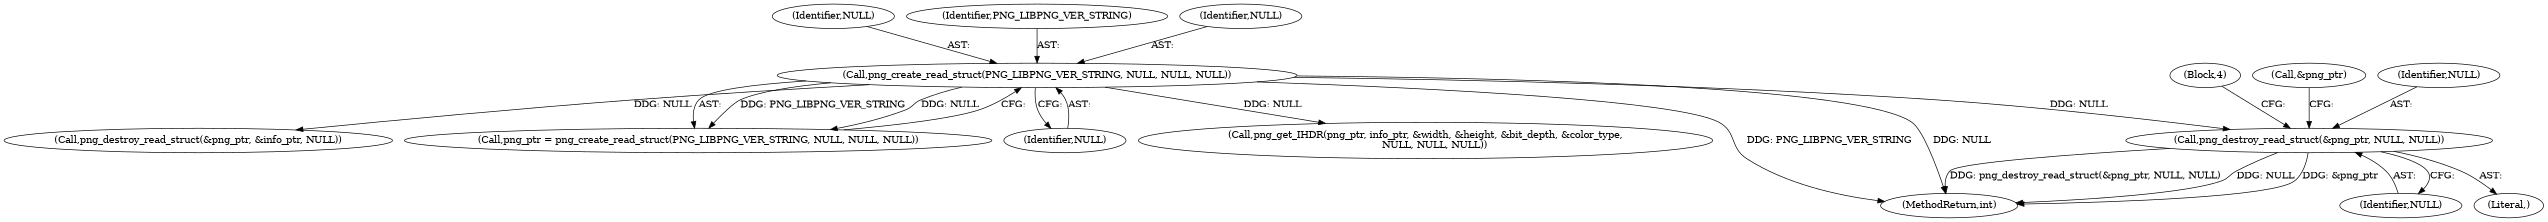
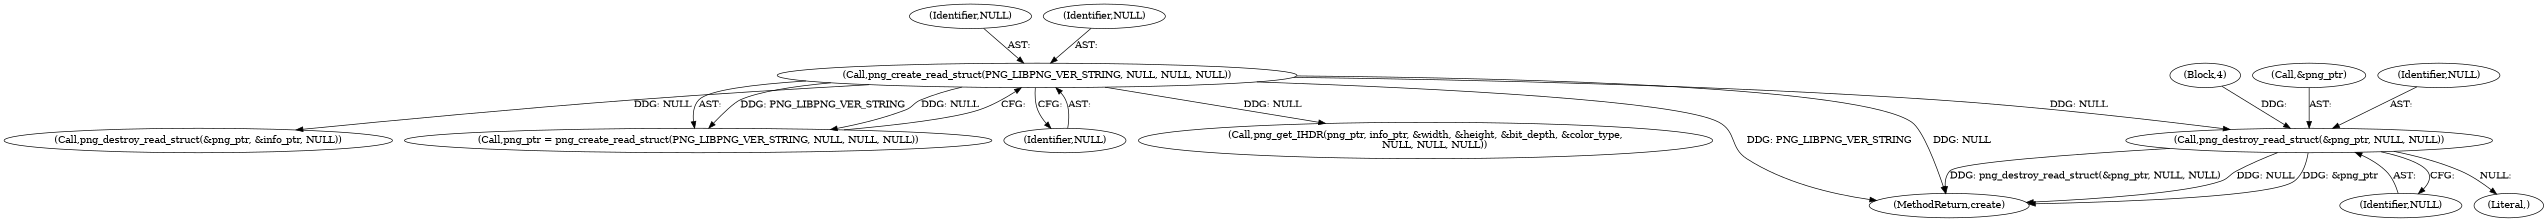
node "(Identifier,PNG_LIBPNG_VER_STRING)": removed
edge "(Block,4)" -> "(Call,png_destroy_read_struct(&png_ptr, NULL, NULL))": label "CFG: " -> "DDG: "
edge "(Call,&png_ptr)" -> "(Call,png_destroy_read_struct(&png_ptr, NULL, NULL))": label "CFG: " -> "AST: "
edge "(Call,png_destroy_read_struct(&png_ptr, NULL, NULL))" -> "(Literal,)": label "AST: " -> "NULL: "
node "(MethodReturn,int)": label "(MethodReturn,int)" -> "(MethodReturn,create)"
